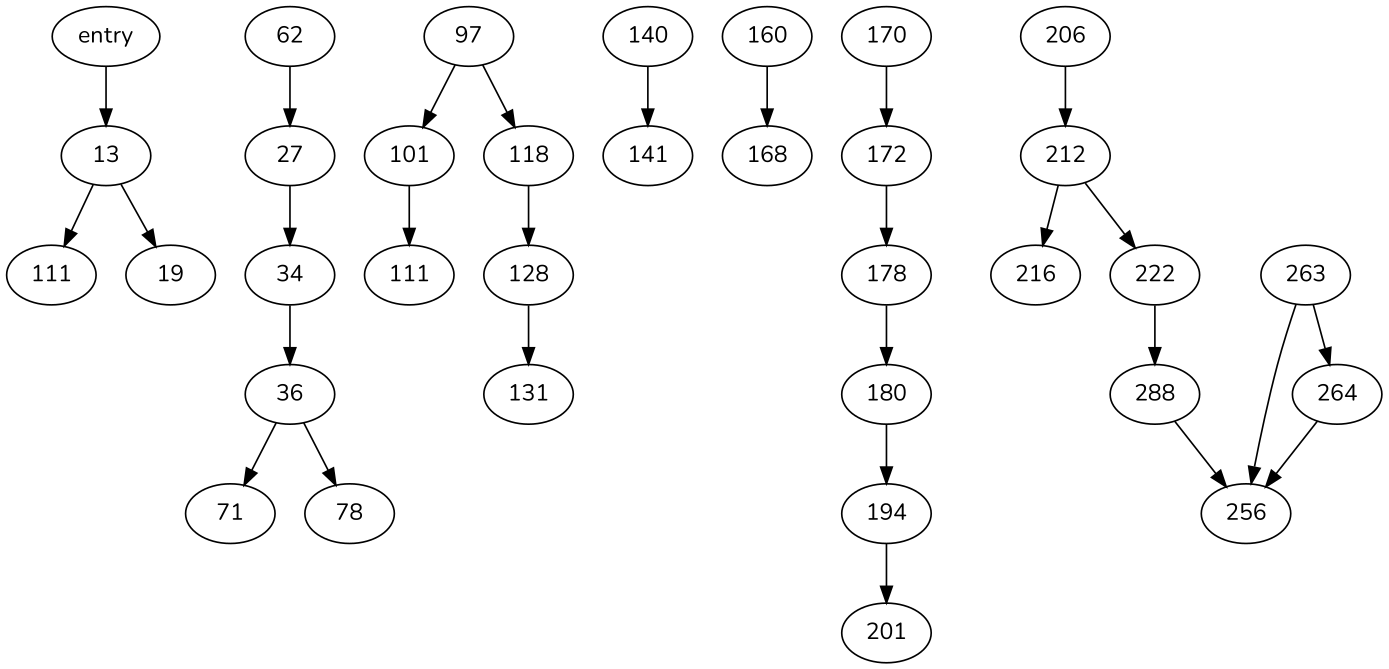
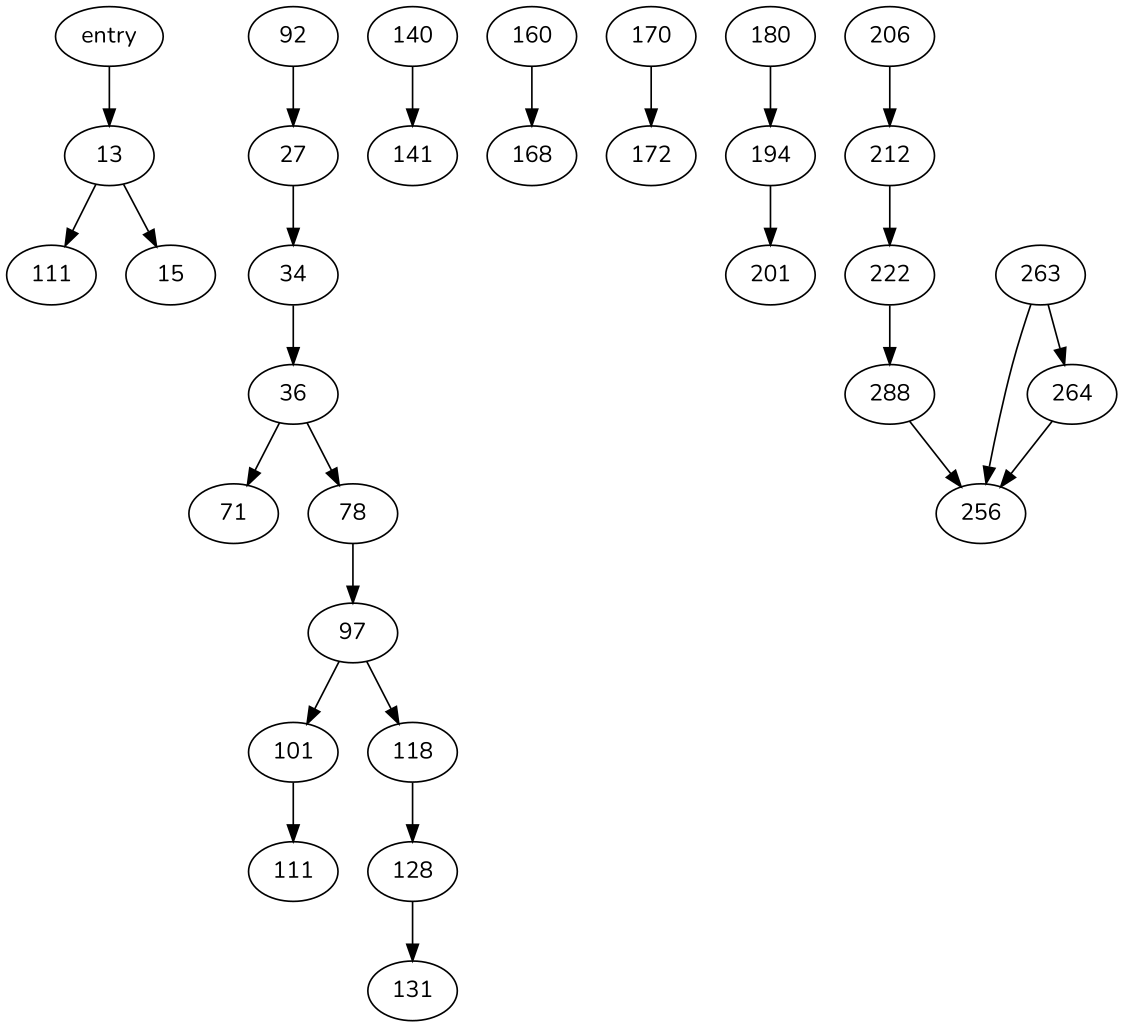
node "62": label "62" -> "92"
node "19": label "19" -> "15"
node "178": removed
node "216": removed
edge "78" -> "97": added
